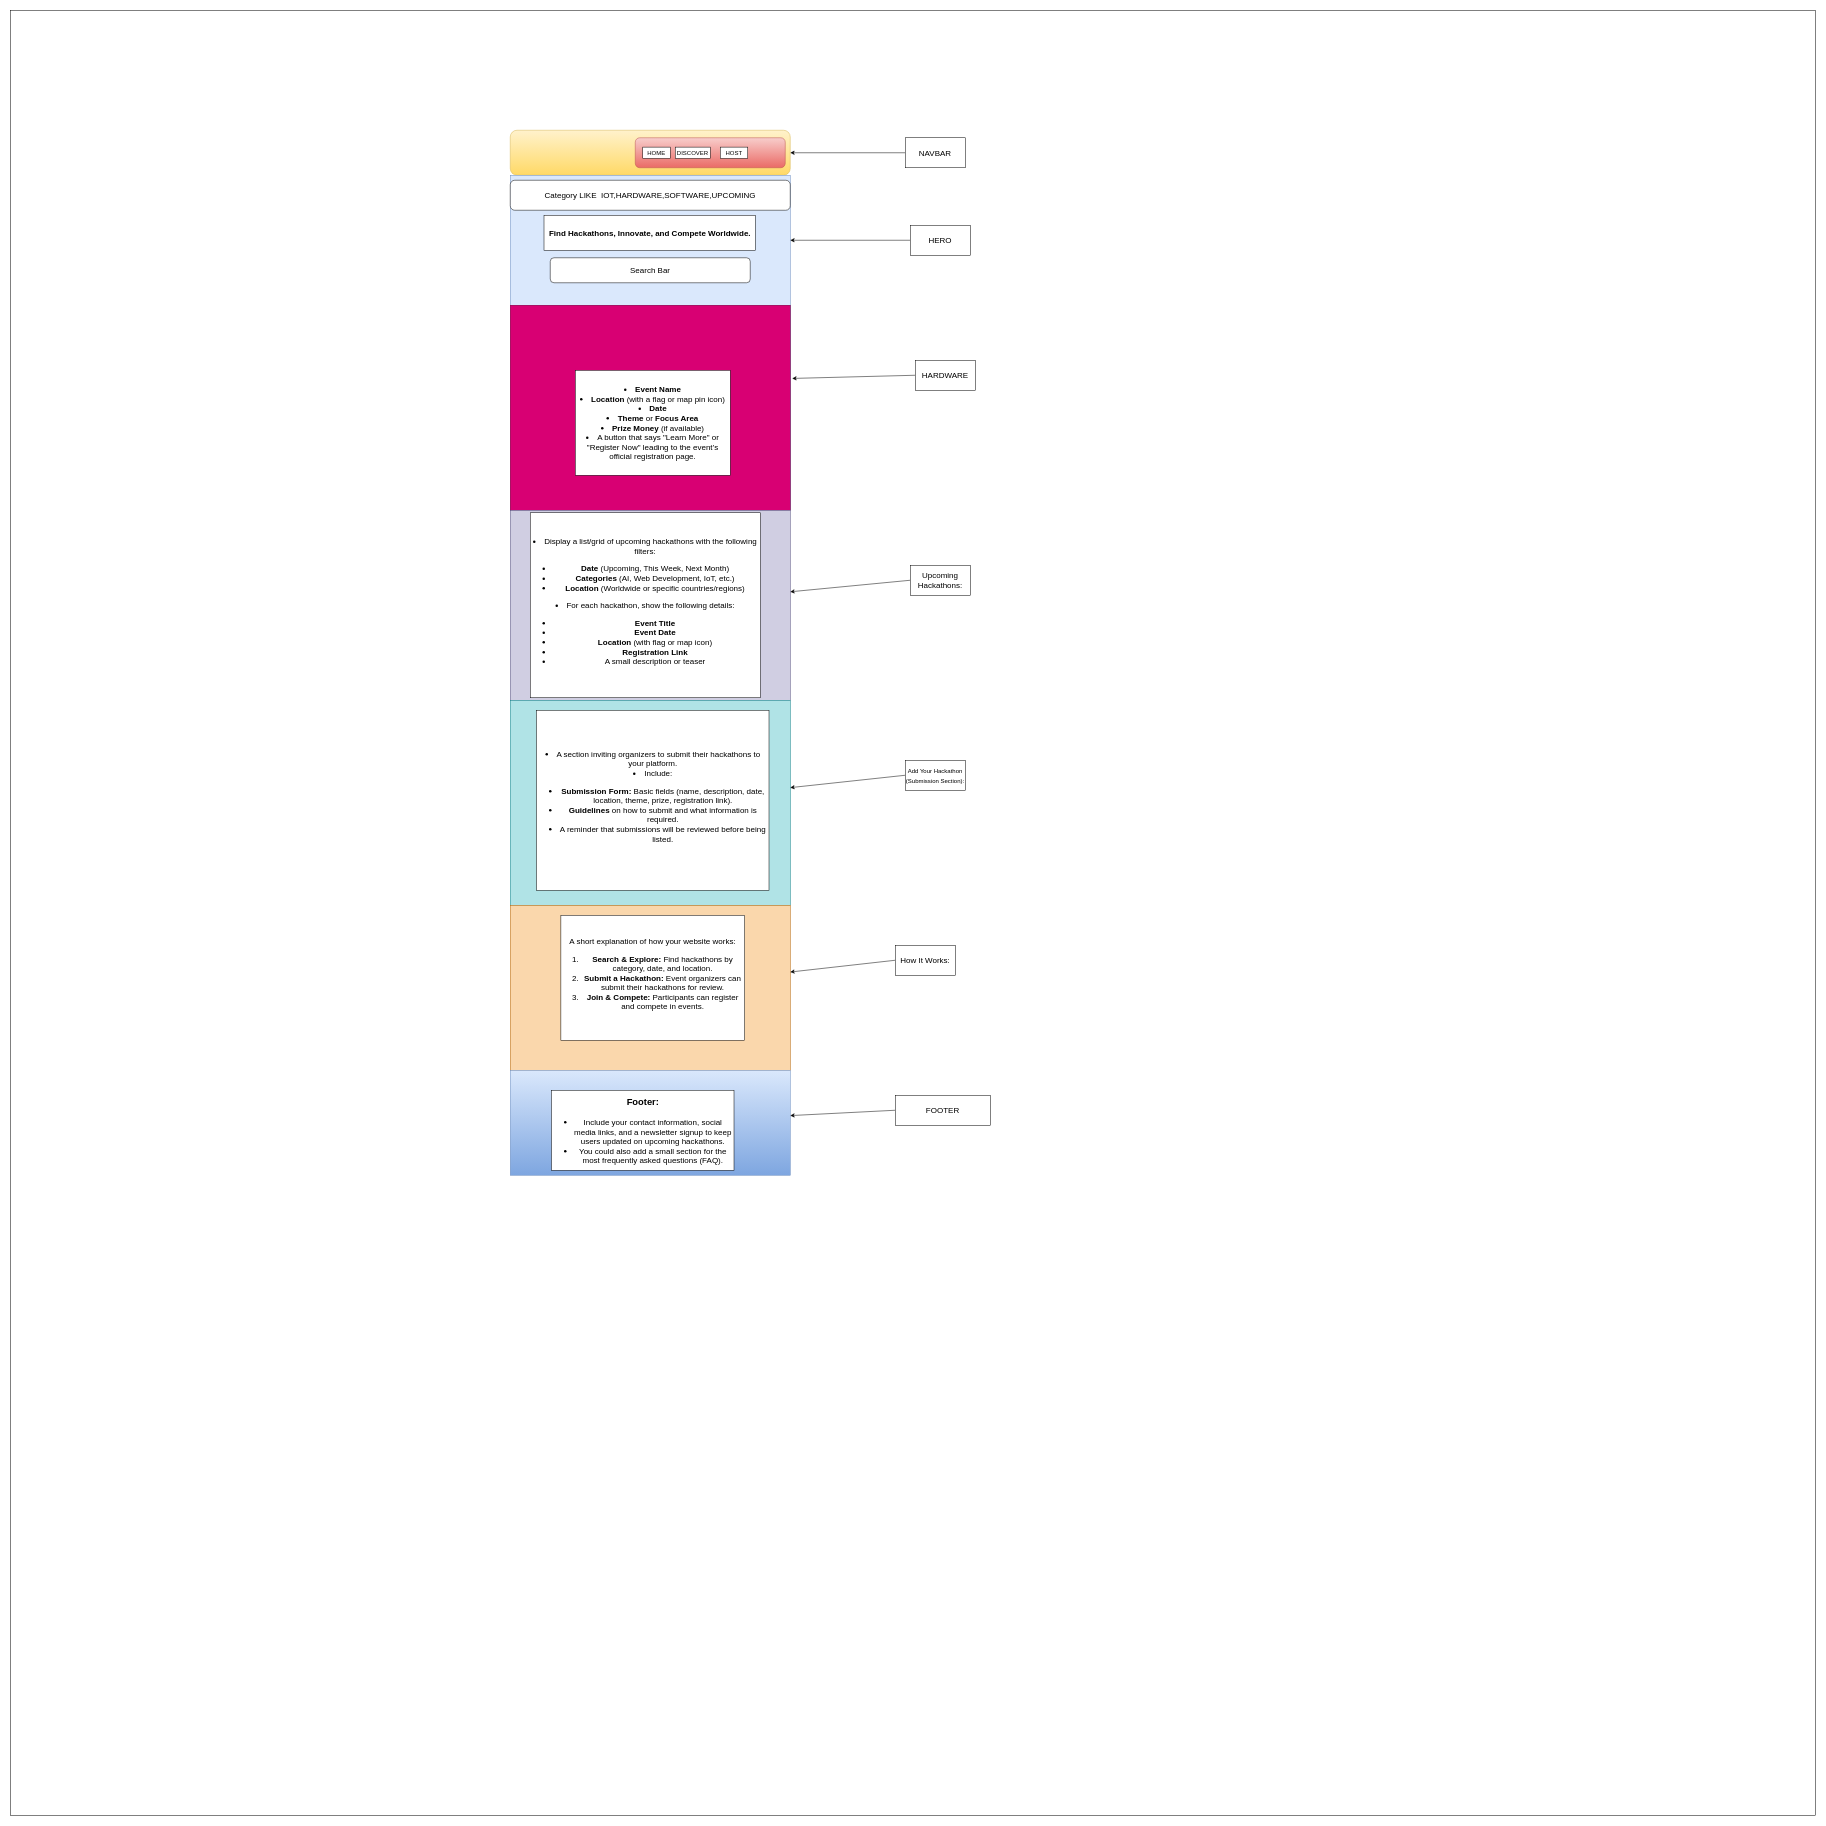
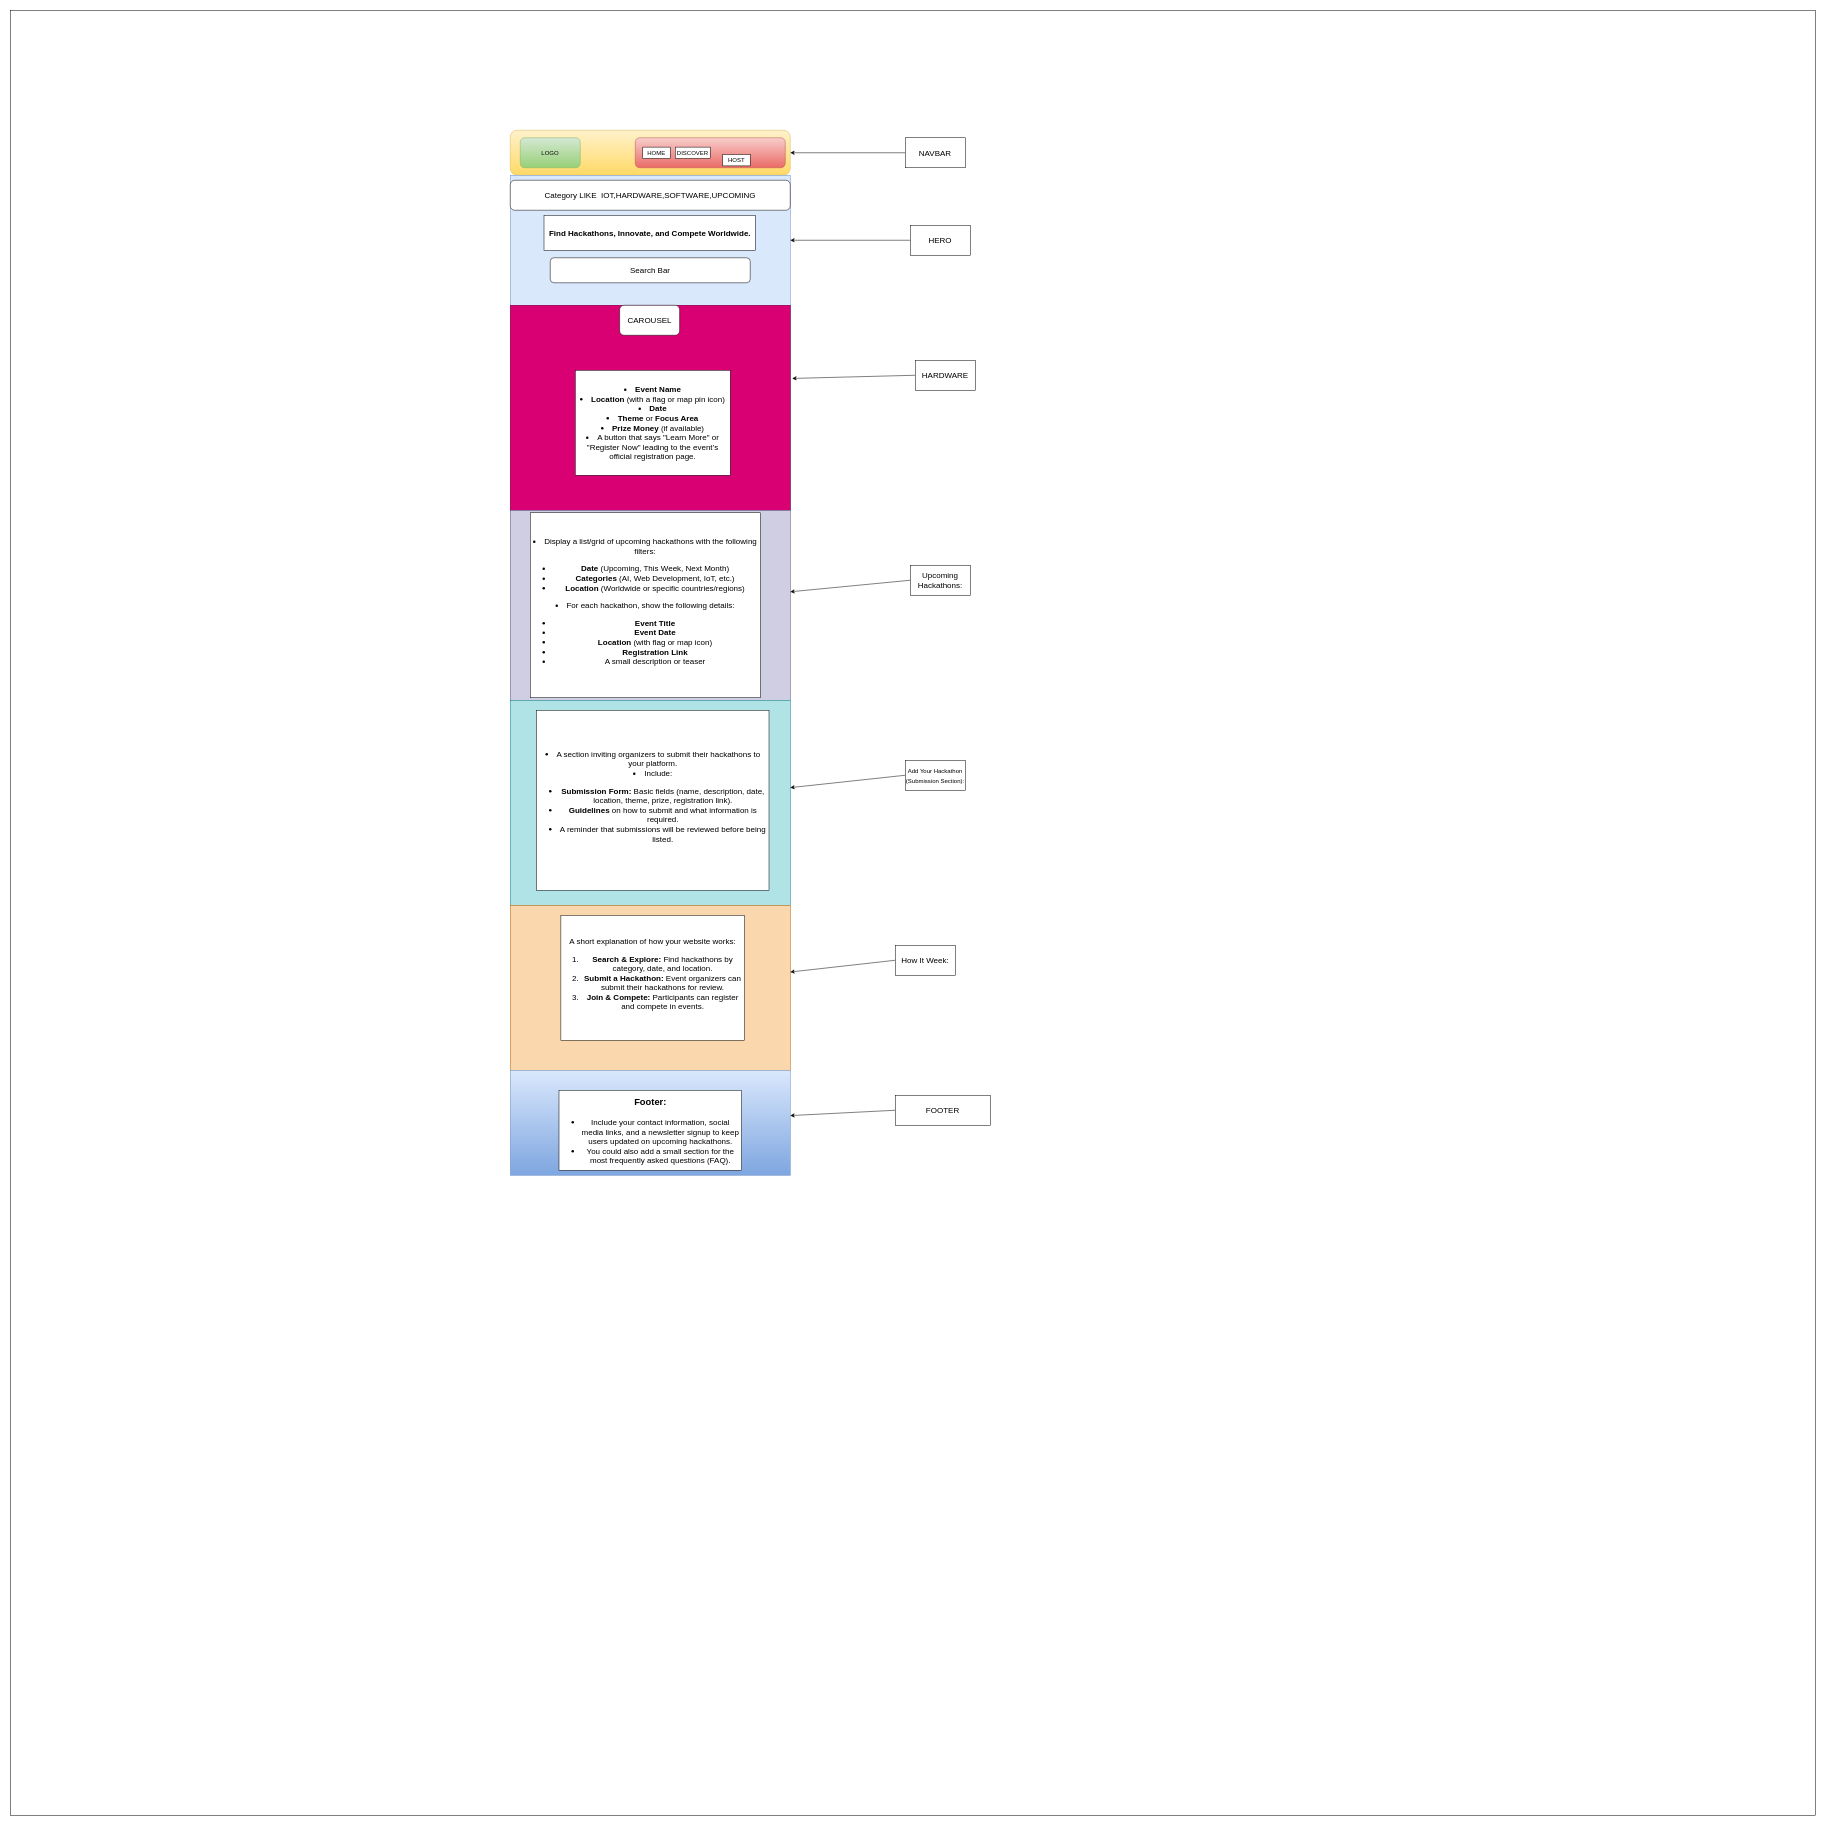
node "LOGO": added
node "HOST": moved (734, 153) -> (737, 160)
node "CAROUSEL": added
node "How It Works:": label "How It Works:" -> "How It Week:"
node "Footer:Include your contact information, social media links, and a newsletter signup to keep users updated on upcoming hackathons. You could also add a small section for the most frequently asked questions (FAQ).": moved (643, 1130) -> (650, 1130)
